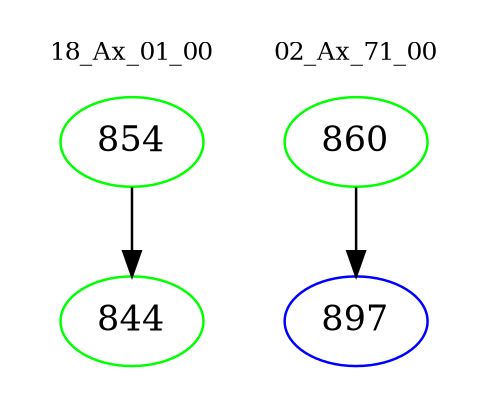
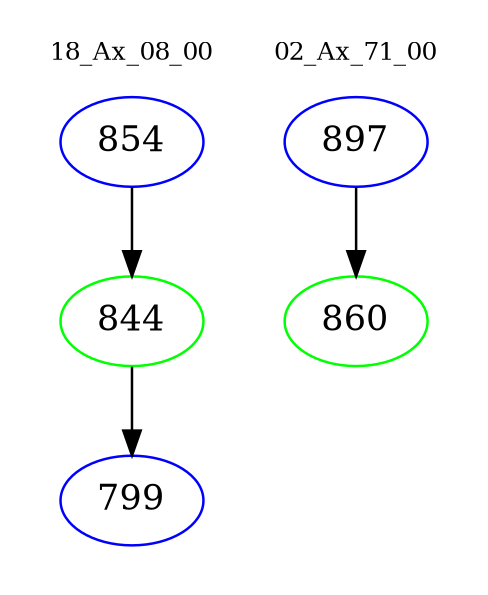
cluster "18_Ax_01_00": label "18_Ax_01_00" -> "18_Ax_08_00"
node "854": color green -> blue
edge "860" -> "897": reversed
node "799": added
